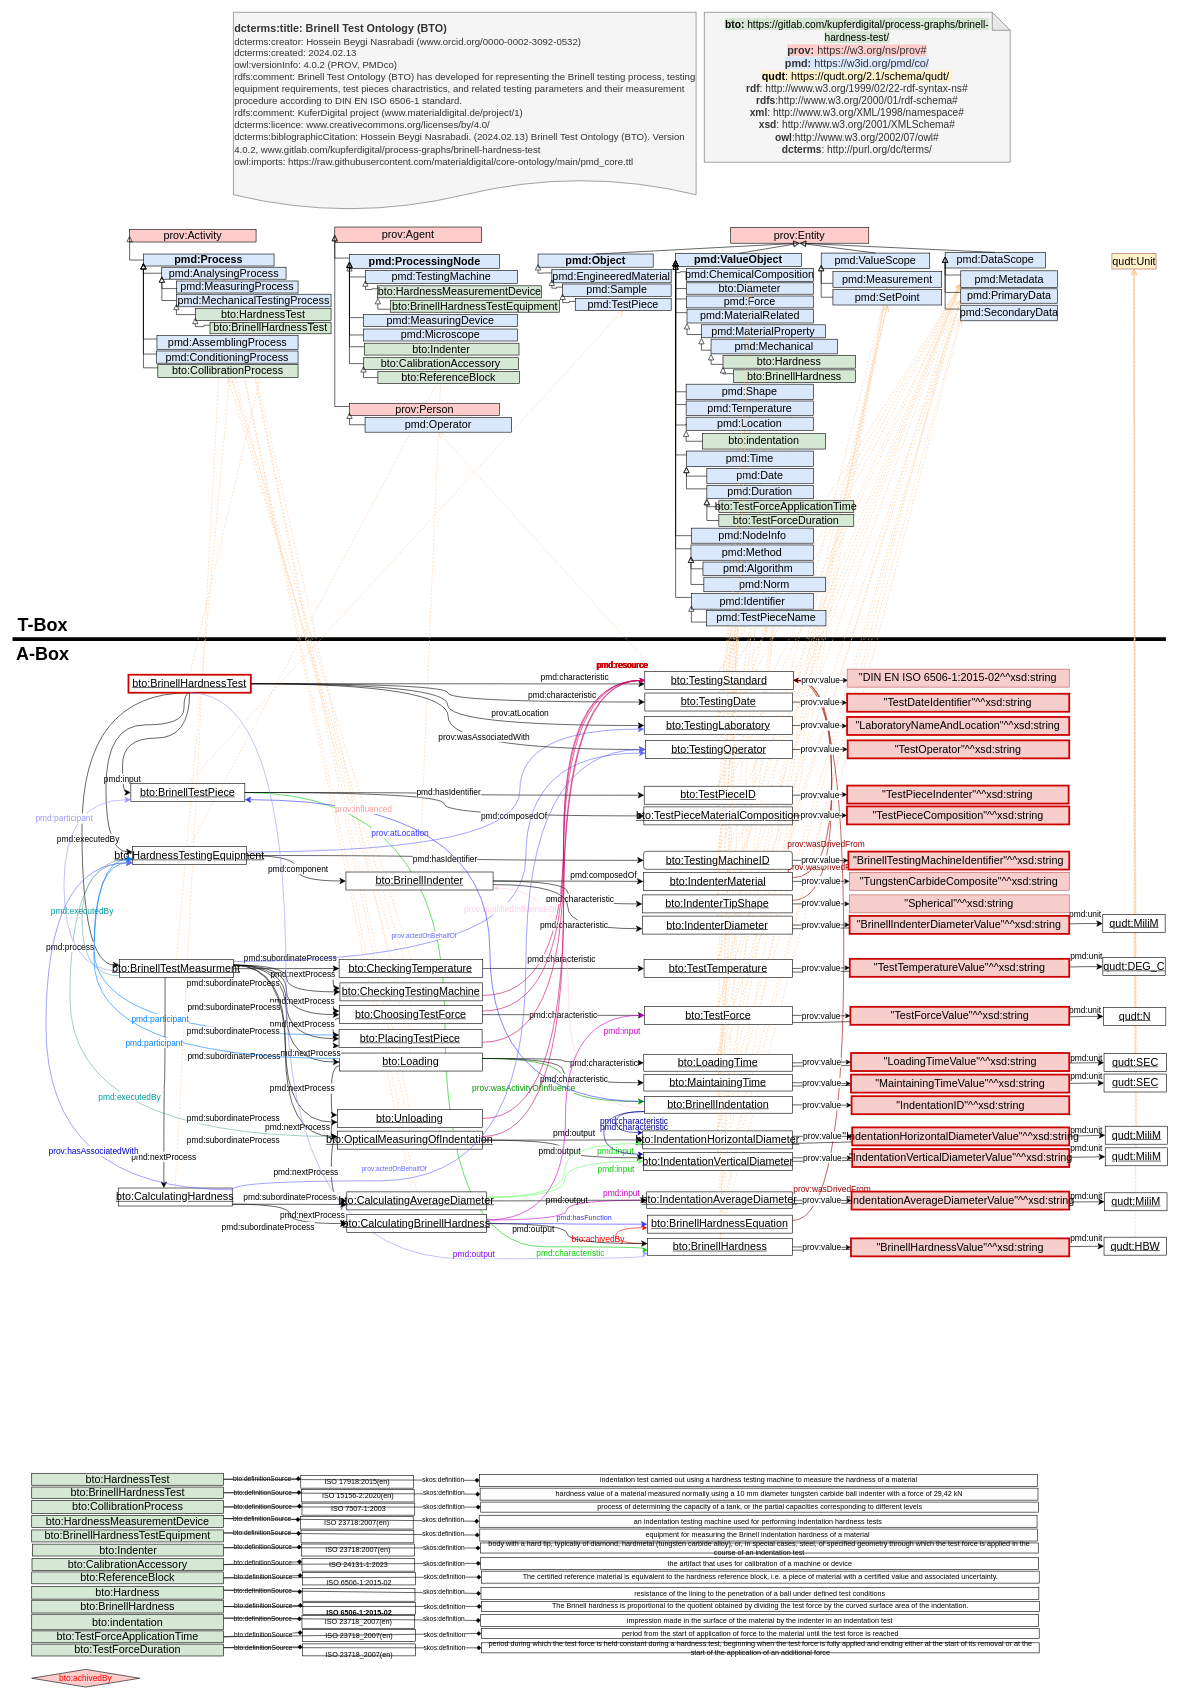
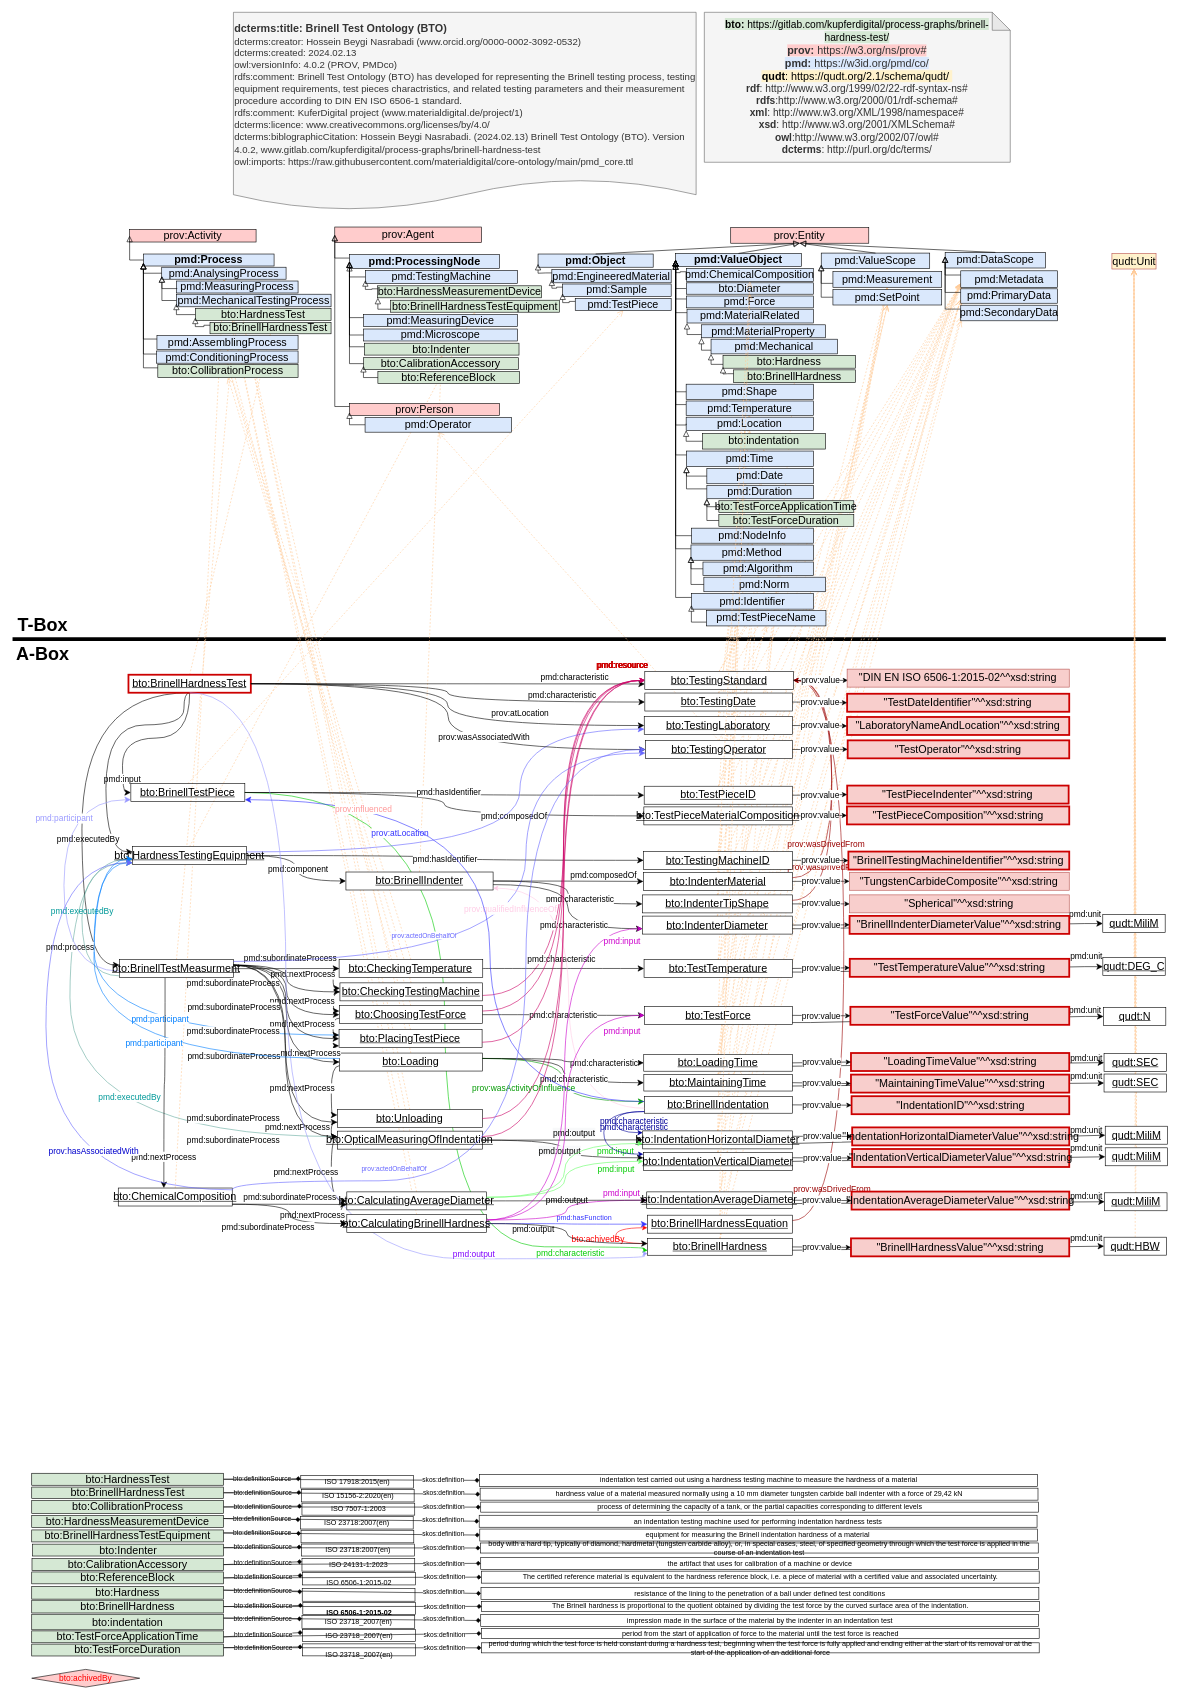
node "bto:TestingMachineID": shape rounded rectangle -> rectangle
edge "bto:CalculatingBrinellHardness" -> "bto:IndenterDiameter": added, label "pmd:input"
node "bto:CalculatingHardness": label "bto:CalculatingHardness" -> "bto:ChemicalComposition"
